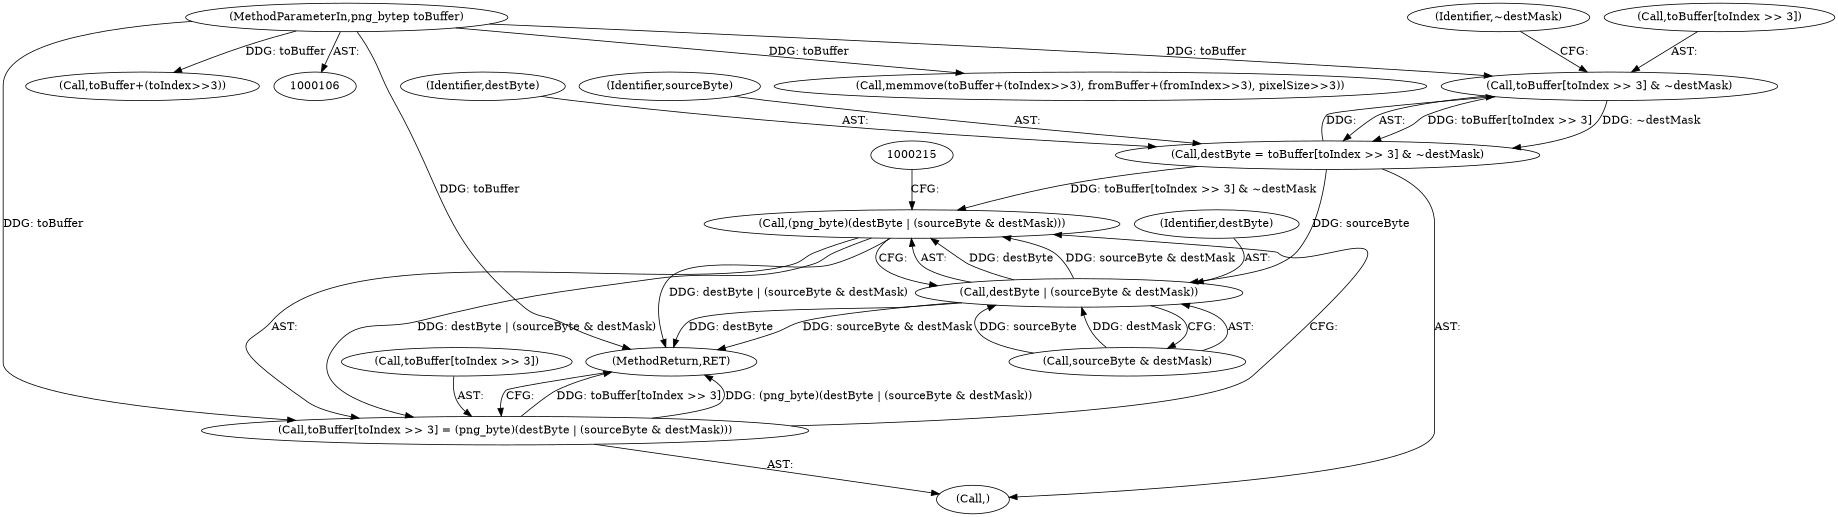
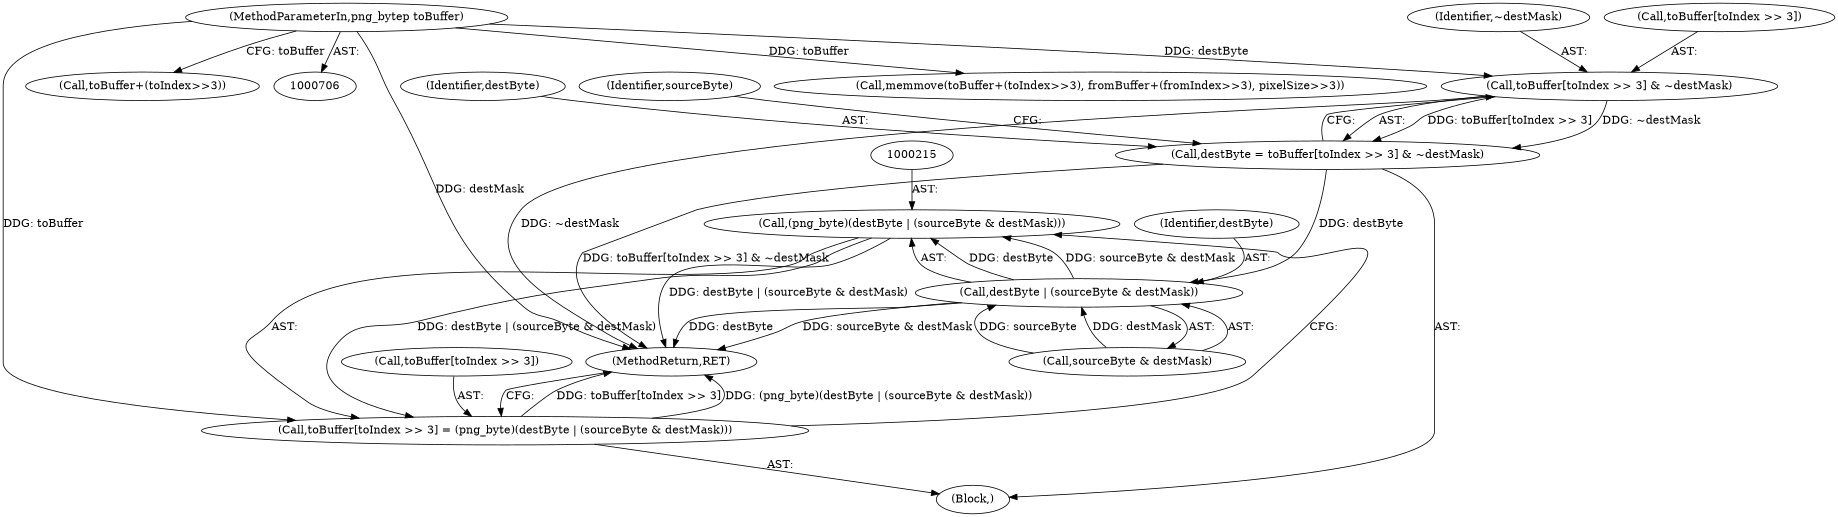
edge "(MethodParameterIn,png_bytep toBuffer)" -> "(Call,toBuffer+(toIndex>>3))": label "DDG: toBuffer" -> "CFG: toBuffer"
edge "(MethodParameterIn,png_bytep toBuffer)" -> "(Call,toBuffer[toIndex >> 3] & ~destMask)": label "DDG: toBuffer" -> "DDG: destByte"
edge "(Identifier,~destMask)" -> "(Call,toBuffer[toIndex >> 3] & ~destMask)": label "CFG: " -> "AST: "
node "1000106": label "1000106" -> "1000706"
edge "(Identifier,sourceByte)" -> "(Call,destByte = toBuffer[toIndex >> 3] & ~destMask)": label "AST: " -> "CFG: "
edge "(Call,destByte = toBuffer[toIndex >> 3] & ~destMask)" -> "(Call,toBuffer[toIndex >> 3] & ~destMask)": label "DDG: " -> "CFG: "
edge "(Call,toBuffer[toIndex >> 3] & ~destMask)" -> "(MethodReturn,RET)": added, label "DDG: ~destMask"
edge "(Call,destByte = toBuffer[toIndex >> 3] & ~destMask)" -> "(Call,(png_byte)(destByte | (sourceByte & destMask)))": now "(Call,destByte = toBuffer[toIndex >> 3] & ~destMask)" -> "(MethodReturn,RET)"
edge "(MethodParameterIn,png_bytep toBuffer)" -> "(MethodReturn,RET)": label "DDG: toBuffer" -> "DDG: destMask"
edge "1000215" -> "(Call,(png_byte)(destByte | (sourceByte & destMask)))": label "CFG: " -> "AST: "
edge "(Call,destByte = toBuffer[toIndex >> 3] & ~destMask)" -> "(Call,destByte | (sourceByte & destMask))": label "DDG: sourceByte" -> "DDG: destByte"
edge "(Call,(png_byte)(destByte | (sourceByte & destMask)))" -> "(Call,destByte | (sourceByte & destMask))": removed, label "CFG:"
edge "(Call,destByte | (sourceByte & destMask))" -> "(Call,sourceByte & destMask)": label "CFG: " -> "AST: "
node "(Call,)": label "(Call,)" -> "(Block,)"
